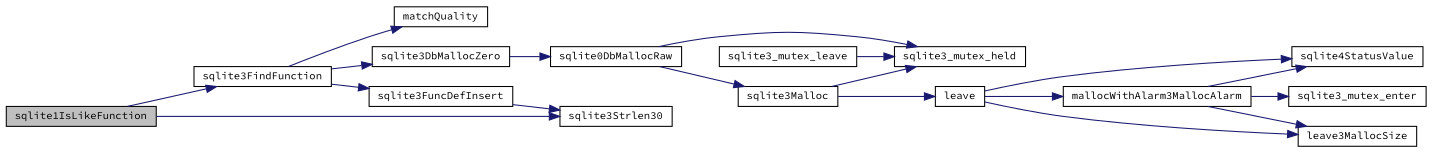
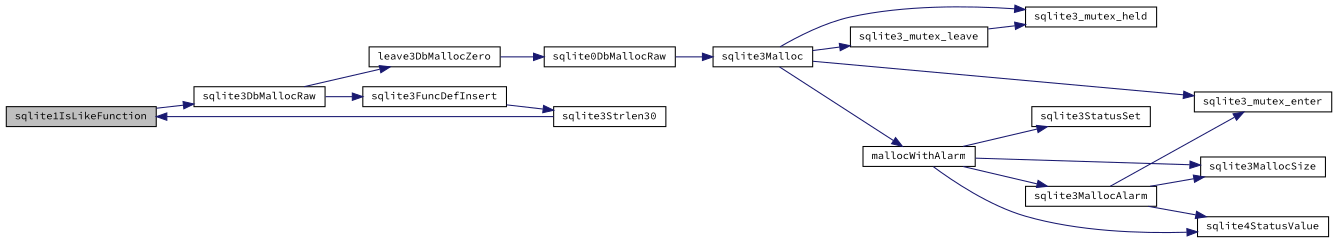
node "matchQuality": removed
edge "sqlite0DbMallocRaw" -> "sqlite3_mutex_held": removed
edge "sqlite3Malloc" -> "sqlite3_mutex_leave": added
node "sqlite3DbMallocZero": label "sqlite3DbMallocZero" -> "leave3DbMallocZero"
node "sqlite3FindFunction": label "sqlite3FindFunction" -> "sqlite3DbMallocRaw"
edge "sqlite3Malloc" -> "sqlite3_mutex_enter": added
node "leave": label "leave" -> "mallocWithAlarm"
node "mallocWithAlarm3MallocAlarm": label "mallocWithAlarm3MallocAlarm" -> "sqlite3MallocAlarm"
edge "sqlite1IsLikeFunction" -> "sqlite3Strlen30": reversed
node "sqlite3StatusSet": added
node "leave3MallocSize": label "leave3MallocSize" -> "sqlite3MallocSize"
